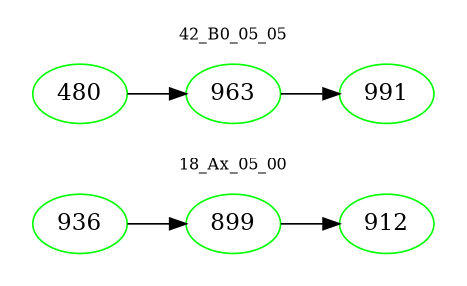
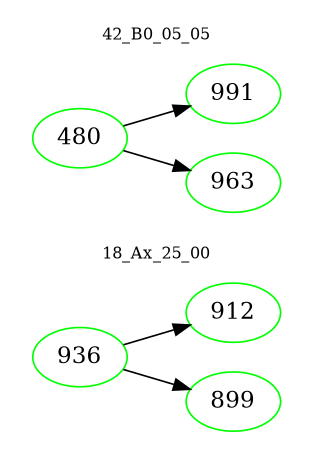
edge "963" -> "991": now "480" -> "991"
cluster "18_Ax_05_00": label "18_Ax_05_00" -> "18_Ax_25_00"
edge "899" -> "912": now "936" -> "912"
